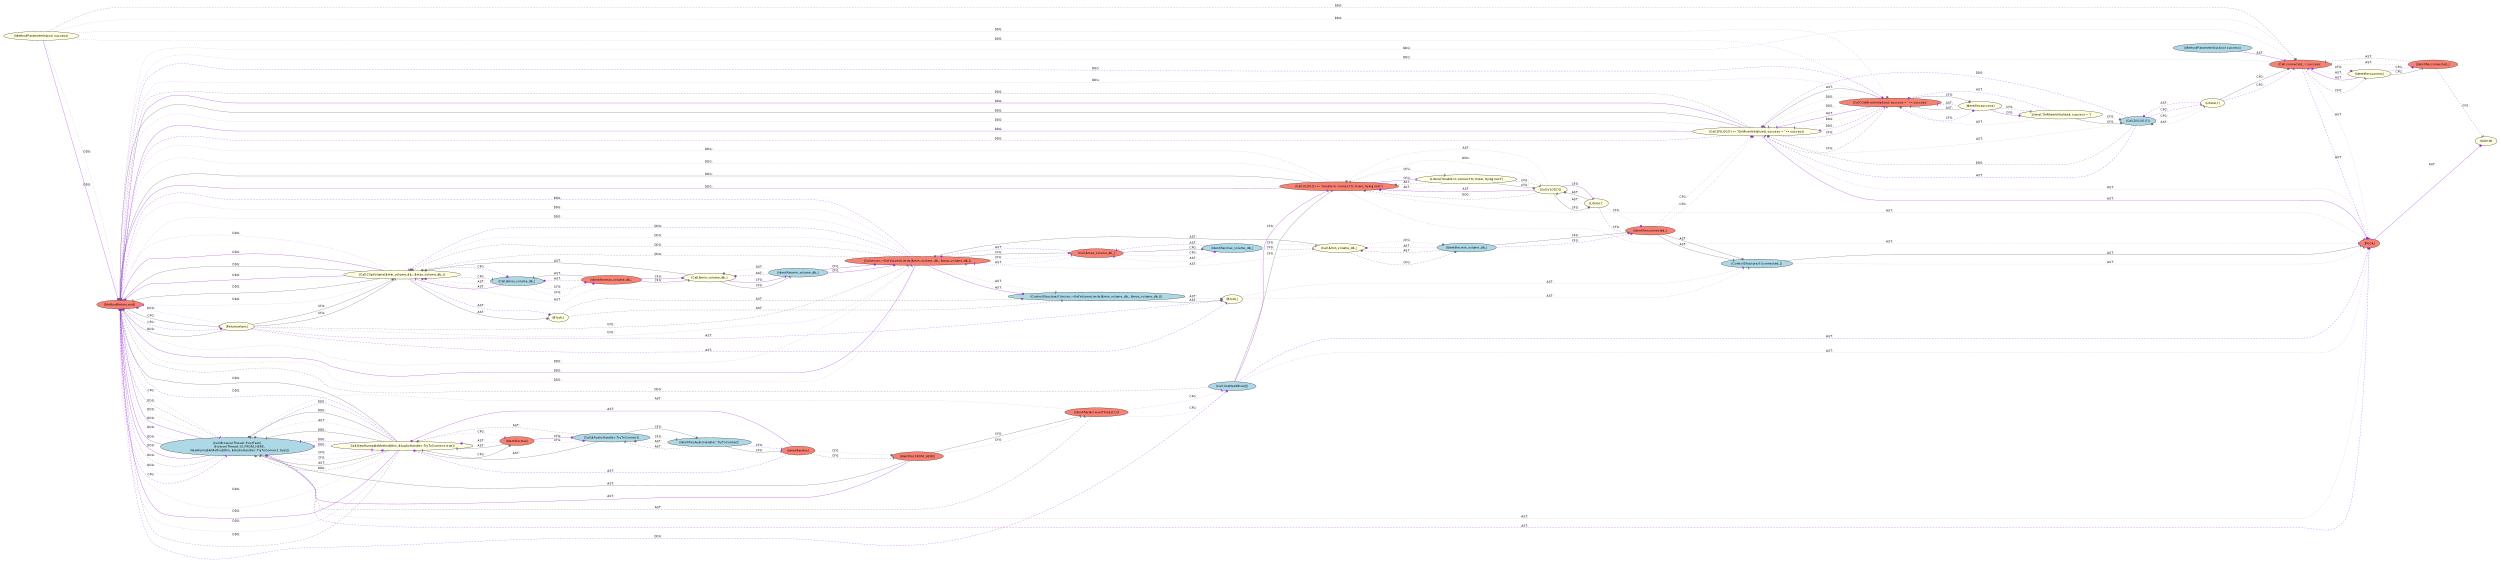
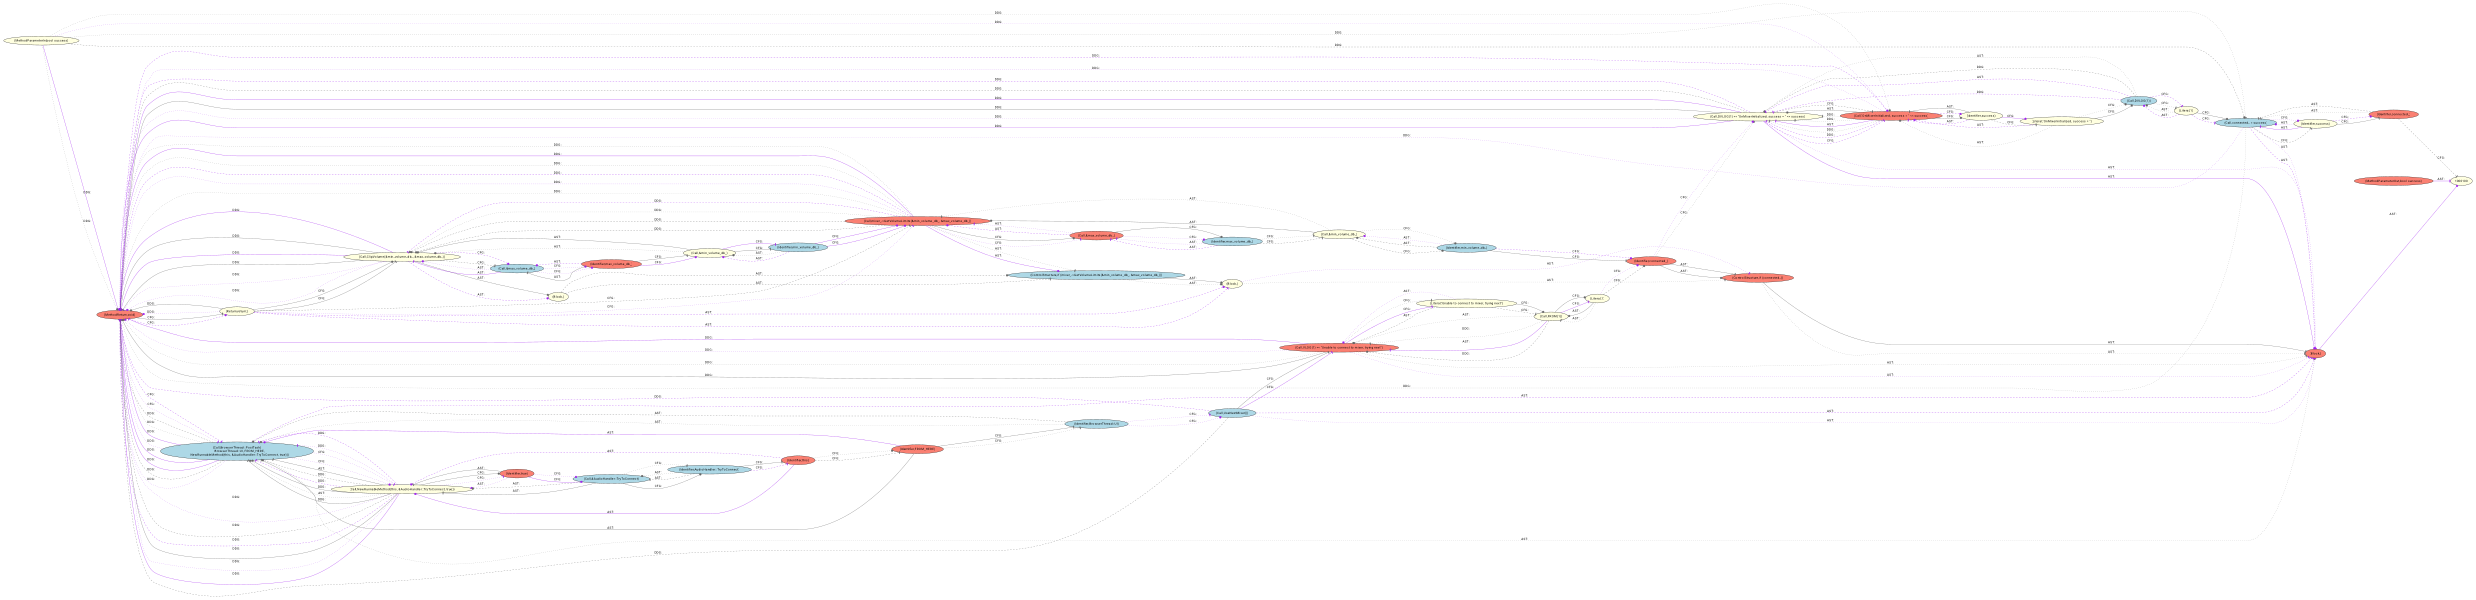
node "(MethodParameterOut,bool success)": fillcolor lightblue -> salmon
edge "(MethodParameterOut,bool success)" -> "(Call,connected_ = success)": now "(MethodParameterOut,bool success)" -> "1000100"
node "(Call,connected_ = success)": fillcolor salmon -> lightblue
node "(Call,VLOG(1))": label "(Call,VLOG(1))" -> "(Call,FROM(1))"
node "(ControlStructure,if (connected_))": fillcolor lightblue -> salmon
node "(Identifier,BrowserThread::UI)": fillcolor salmon -> lightblue
